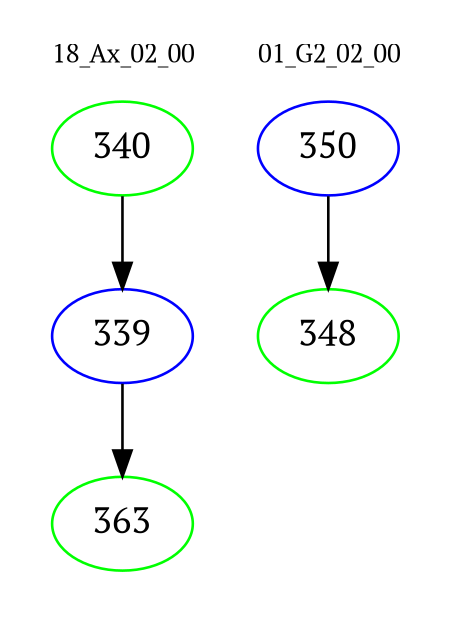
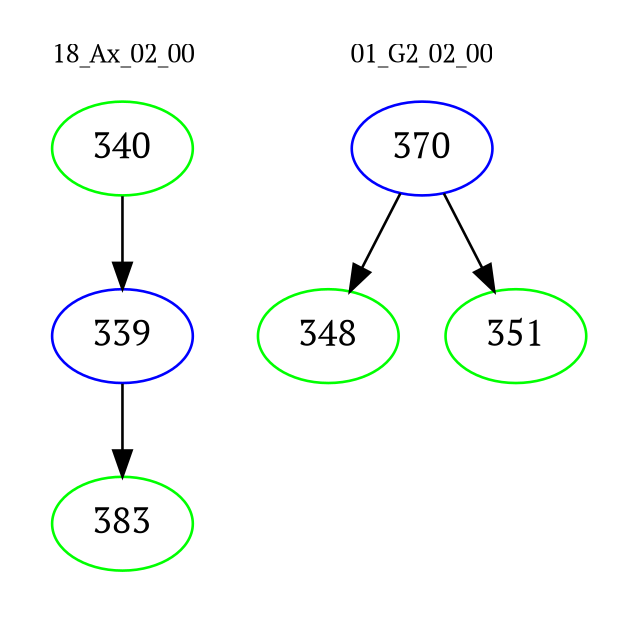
node "350": label "350" -> "370"
node "351": added
node "363": label "363" -> "383"
